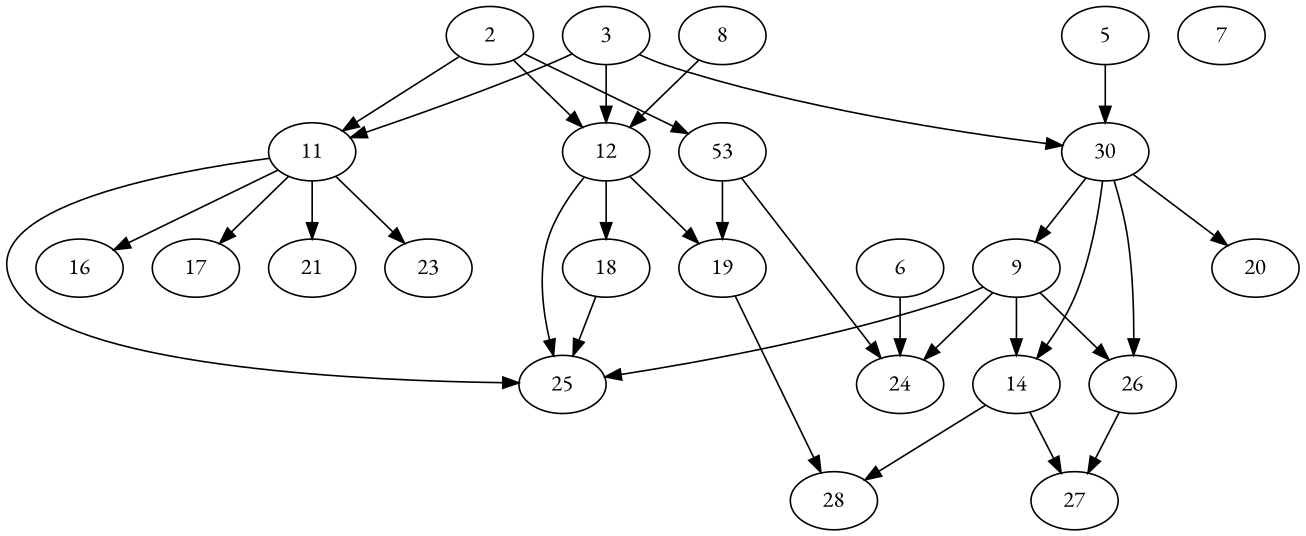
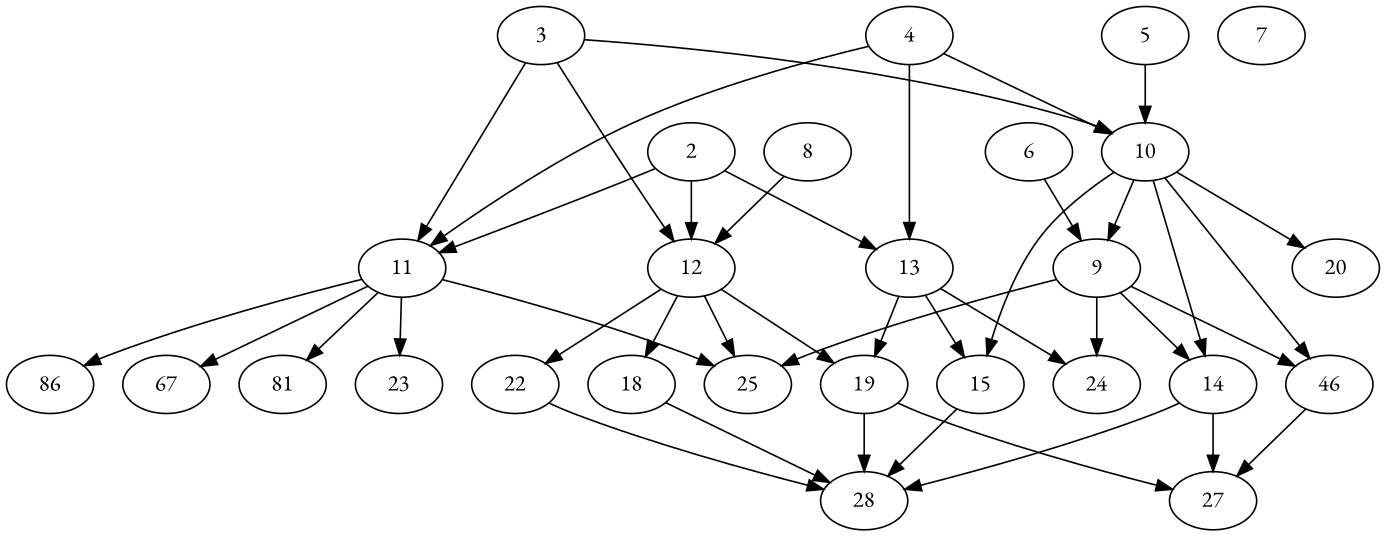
node "4": added
node "53": label "53" -> "13"
node "30": label "30" -> "10"
node "16": label "16" -> "86"
node "17": label "17" -> "67"
node "21": label "21" -> "81"
edge "18" -> "25": now "18" -> "28"
edge "6" -> "24": now "6" -> "9"
node "22": added
node "15": added
node "26": label "26" -> "46"
edge "19" -> "27": added
